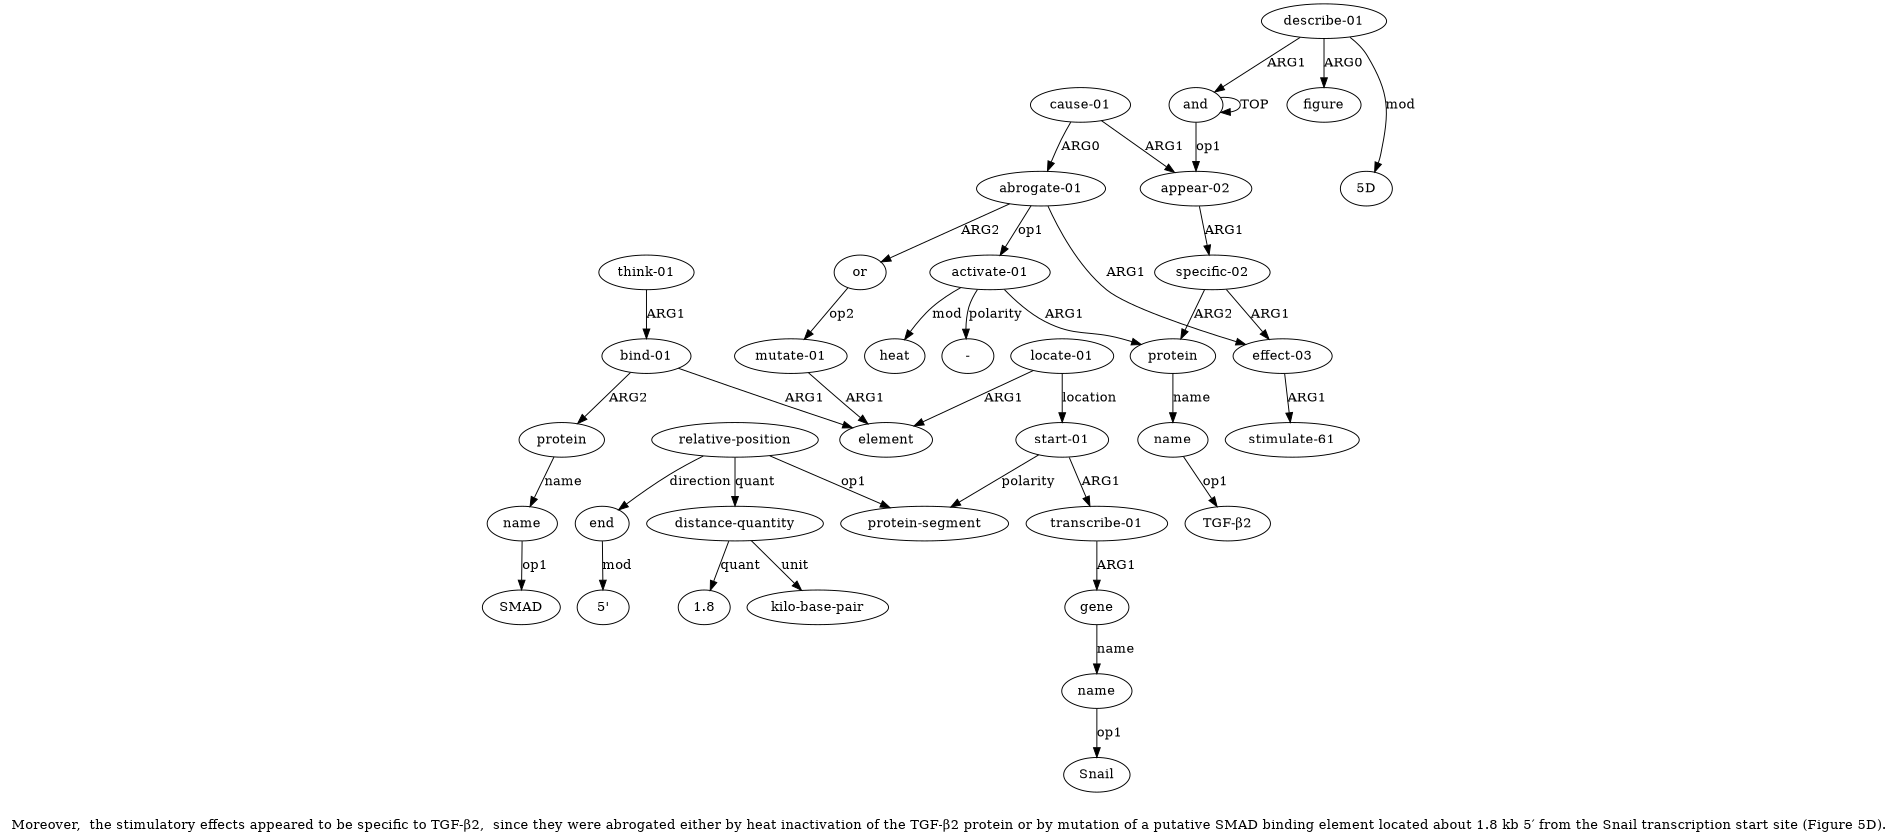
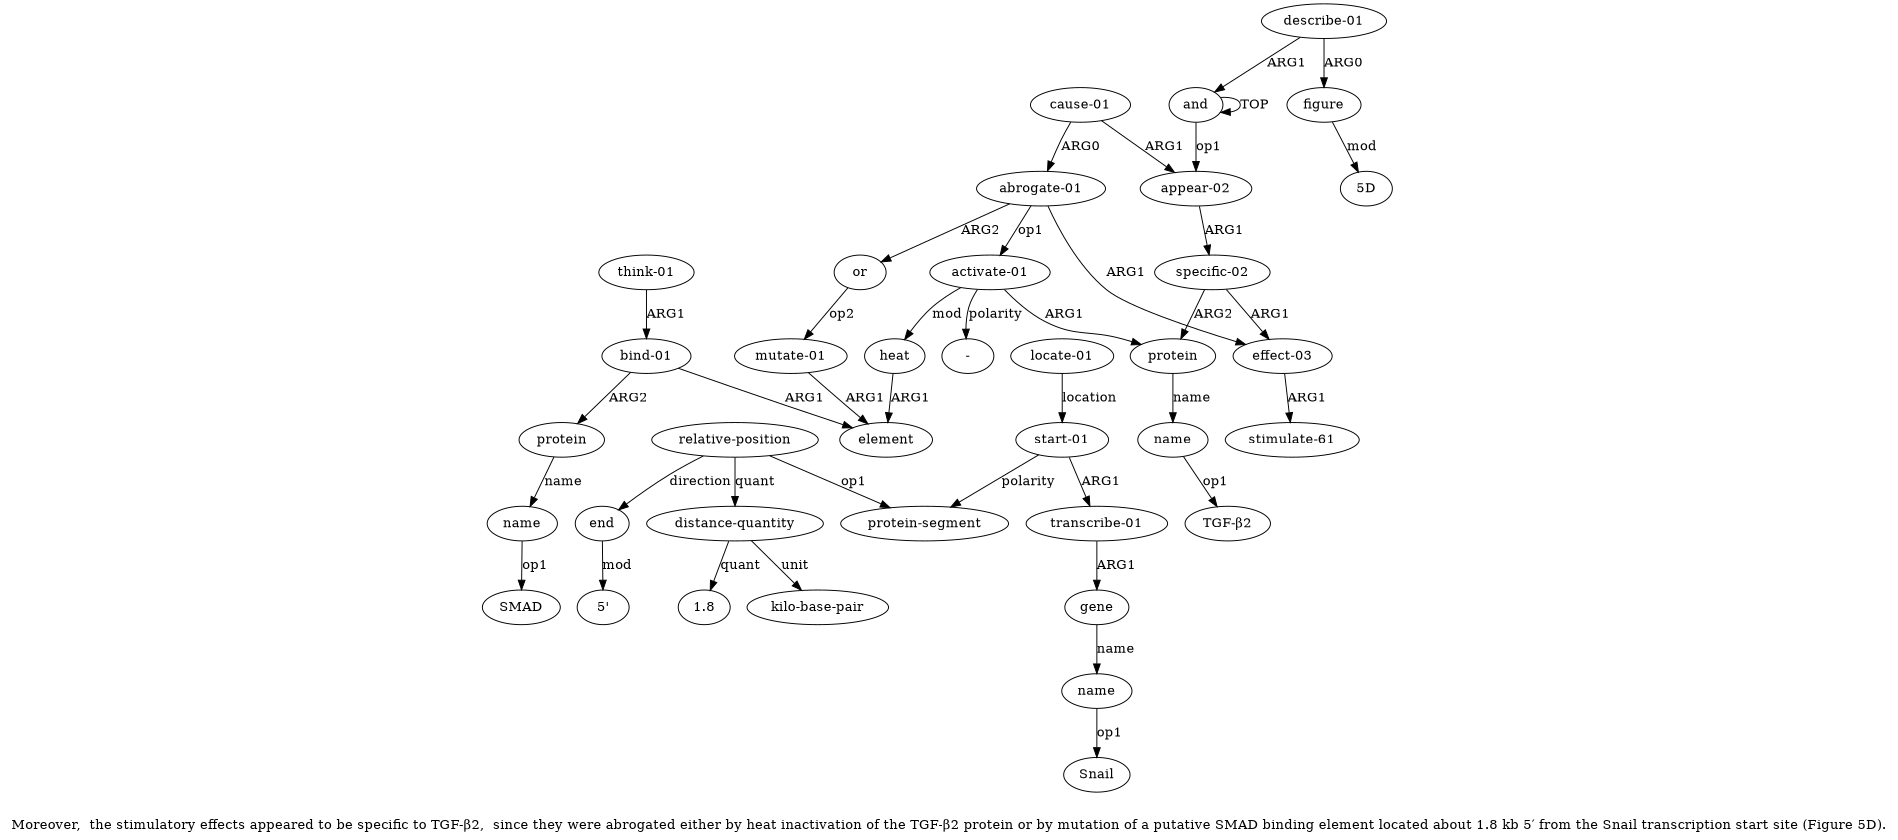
edge "describe-01" -> "5D": now "figure" -> "5D"
edge "locate-01" -> "element": now "heat" -> "element"
